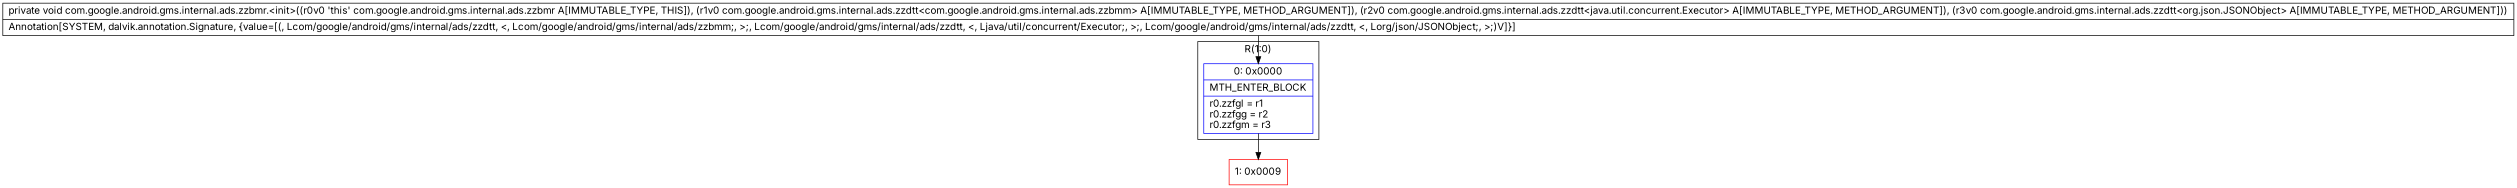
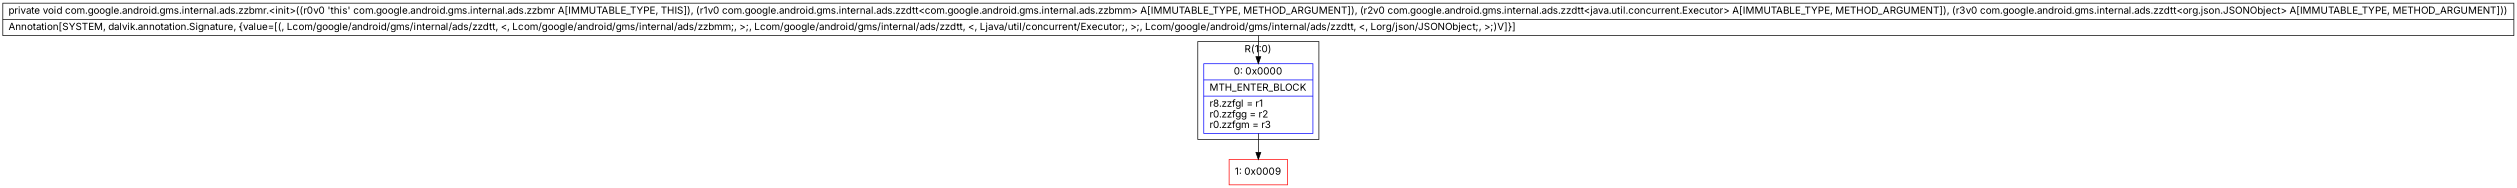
node "0: 0x0000": text "r0.zzfgl = r1" -> "r8.zzfgl = r1"
